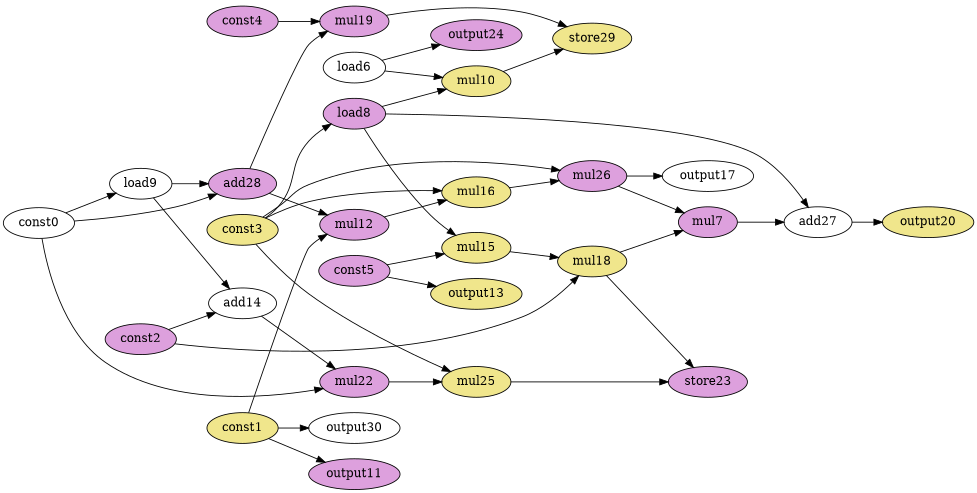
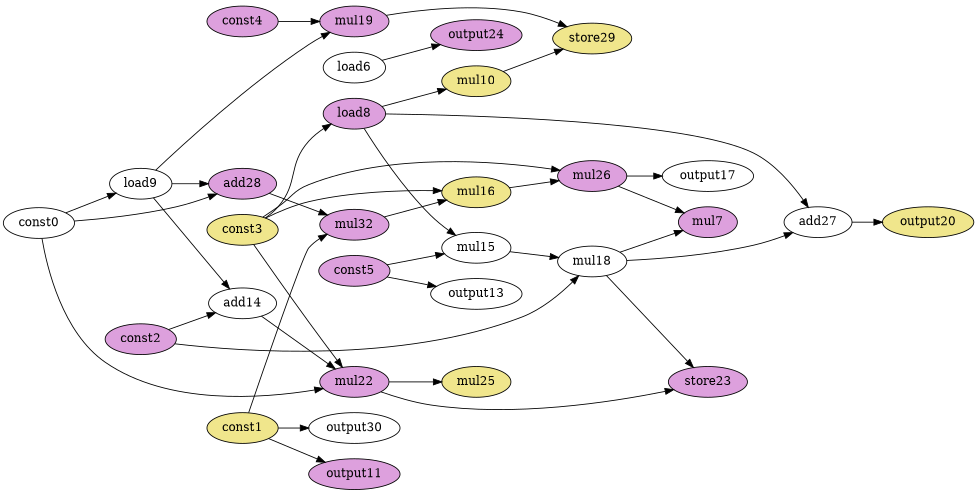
edge "load6" -> "mul10": removed
edge "add28" -> "mul19": now "load9" -> "mul19"
edge "mul7" -> "add27": now "mul18" -> "add27"
node "mul12": label "mul12" -> "mul32"
node "mul15": fillcolor khaki -> white
node "mul18": fillcolor khaki -> white
node "output13": fillcolor khaki -> white
edge "const3" -> "mul25": now "const3" -> "mul22"
edge "mul25" -> "store23": now "mul22" -> "store23"
